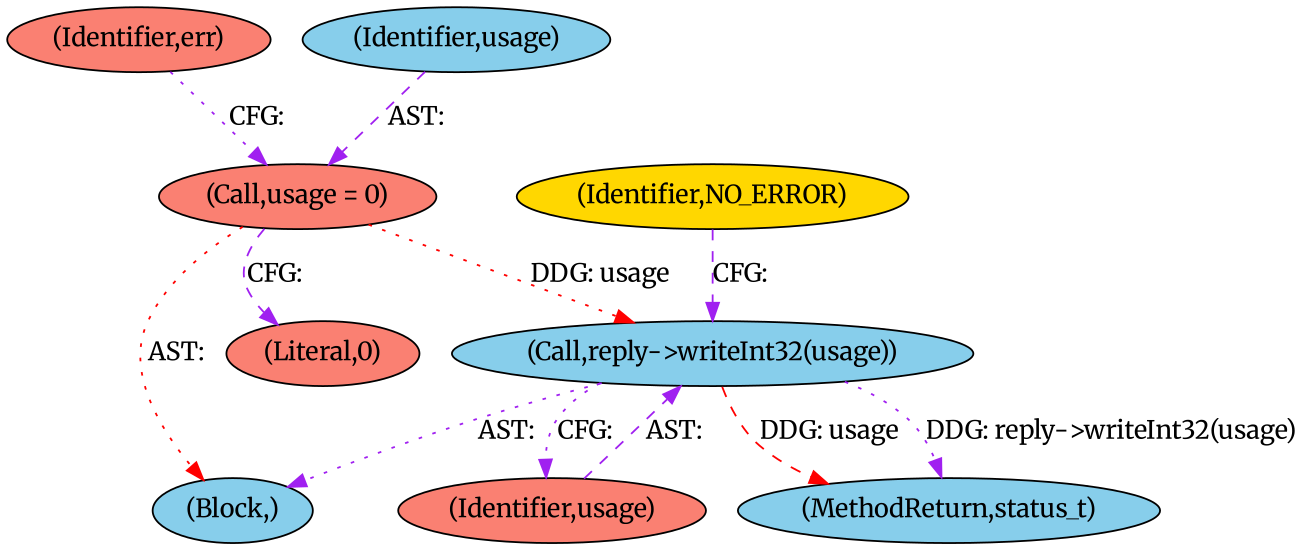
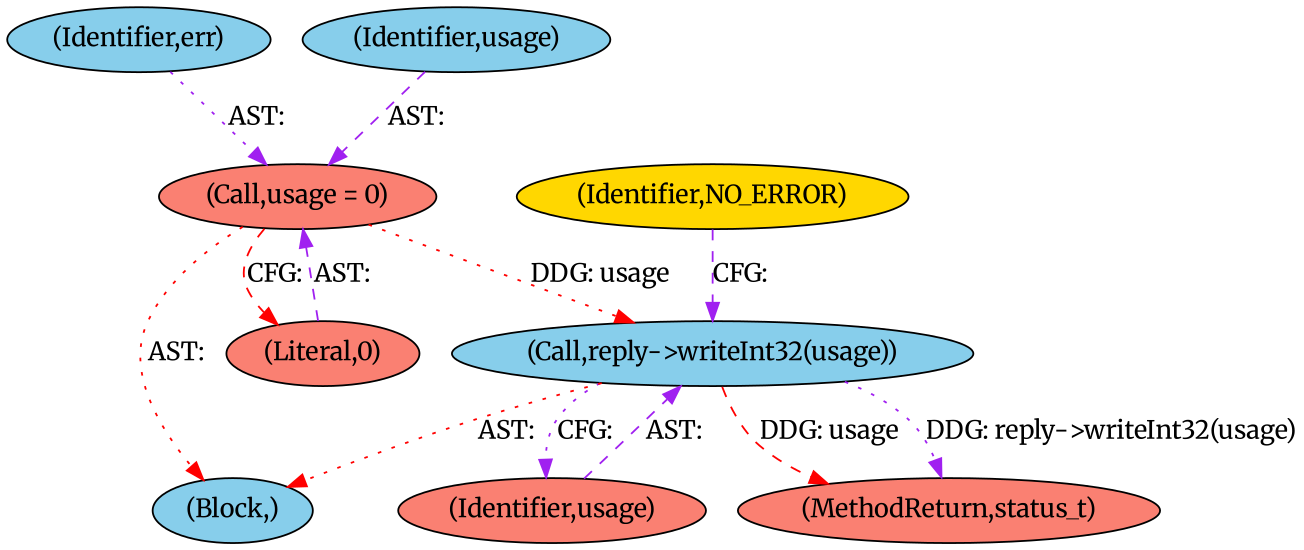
node "(Identifier,err)": fillcolor salmon -> skyblue
edge "(Identifier,err)" -> "(Call,usage = 0)": label "CFG: " -> "AST: "
edge "(Call,usage = 0)" -> "(Literal,0)": color purple -> red
edge "(Literal,0)" -> "(Call,usage = 0)": added, label "AST:"
edge "(Call,reply->writeInt32(usage))" -> "(Block,)": color purple -> red
node "(MethodReturn,status_t)": fillcolor skyblue -> salmon
